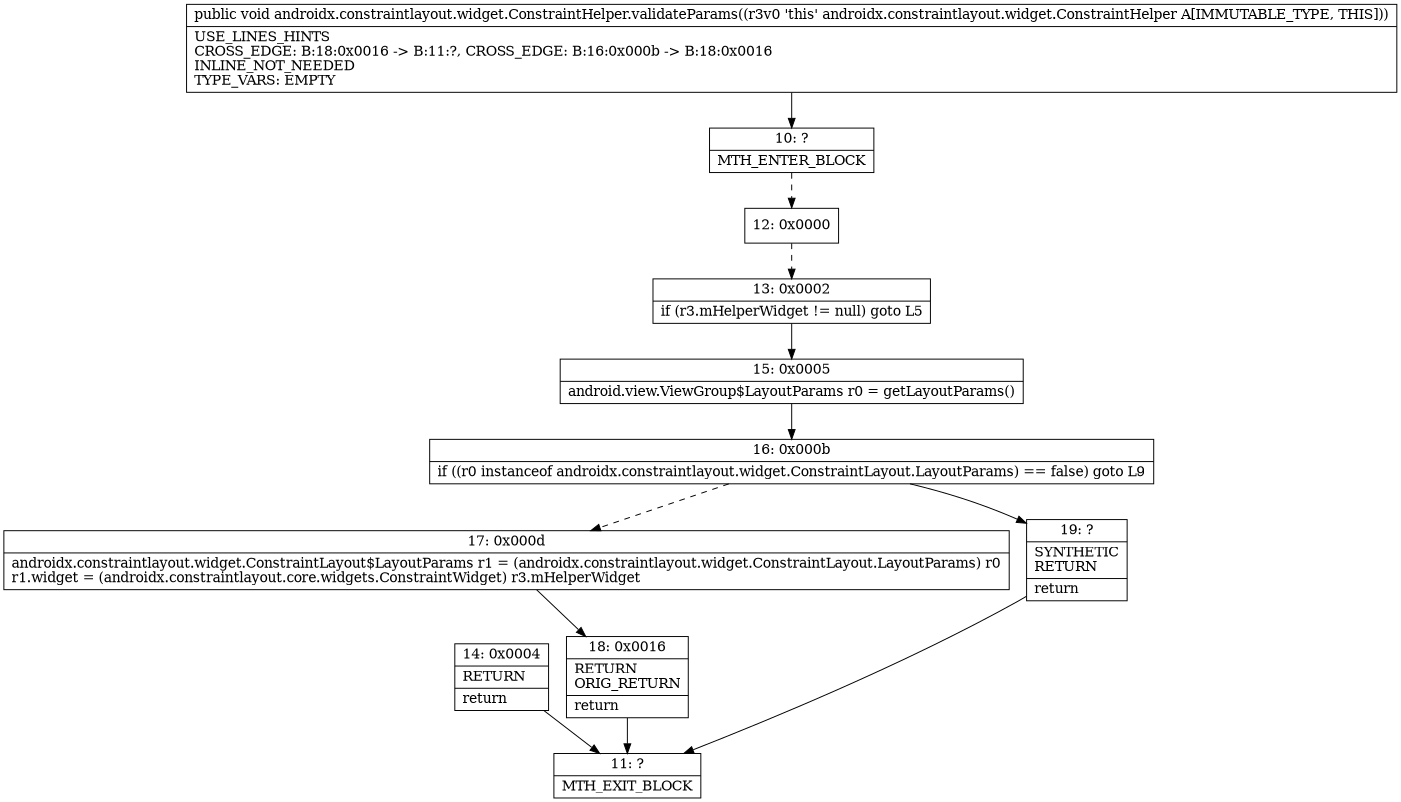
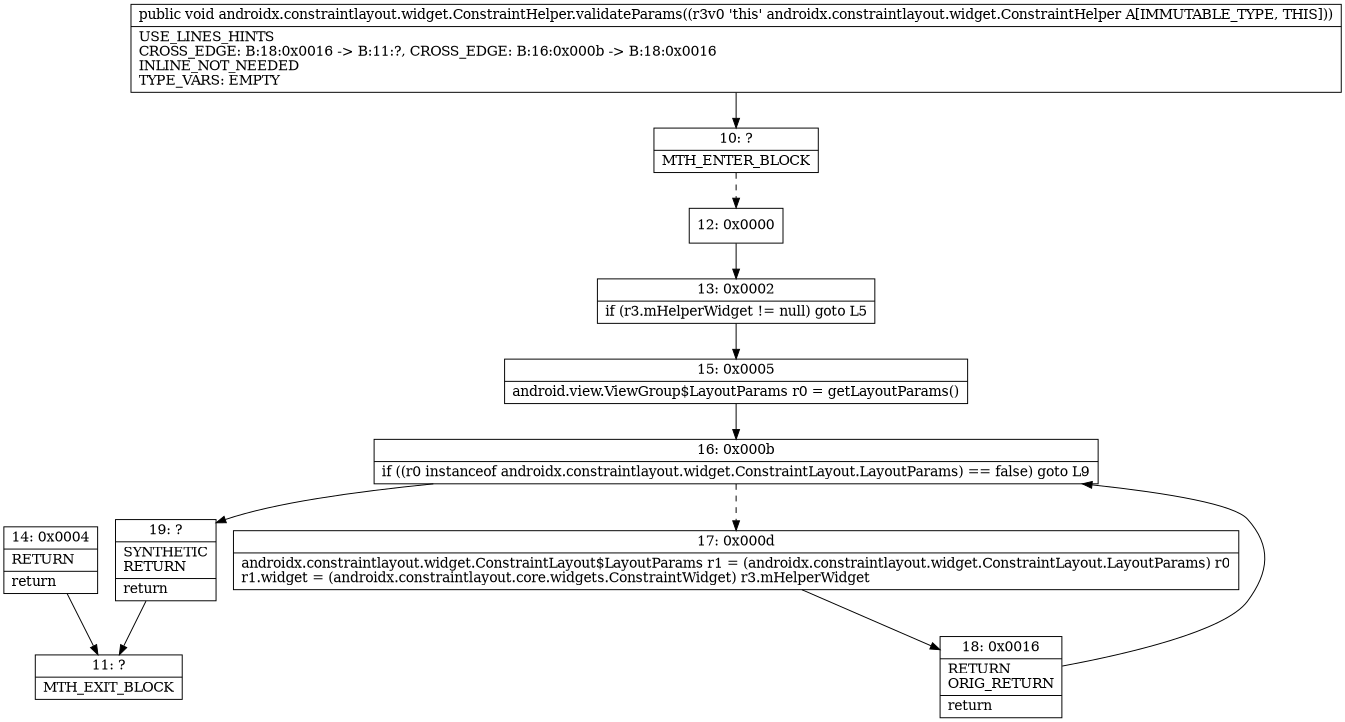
edge "12: 0x0000" -> "13: 0x0002": style dashed -> solid
edge "18: 0x0016" -> "11: ?": now "18: 0x0016" -> "16: 0x000b"
